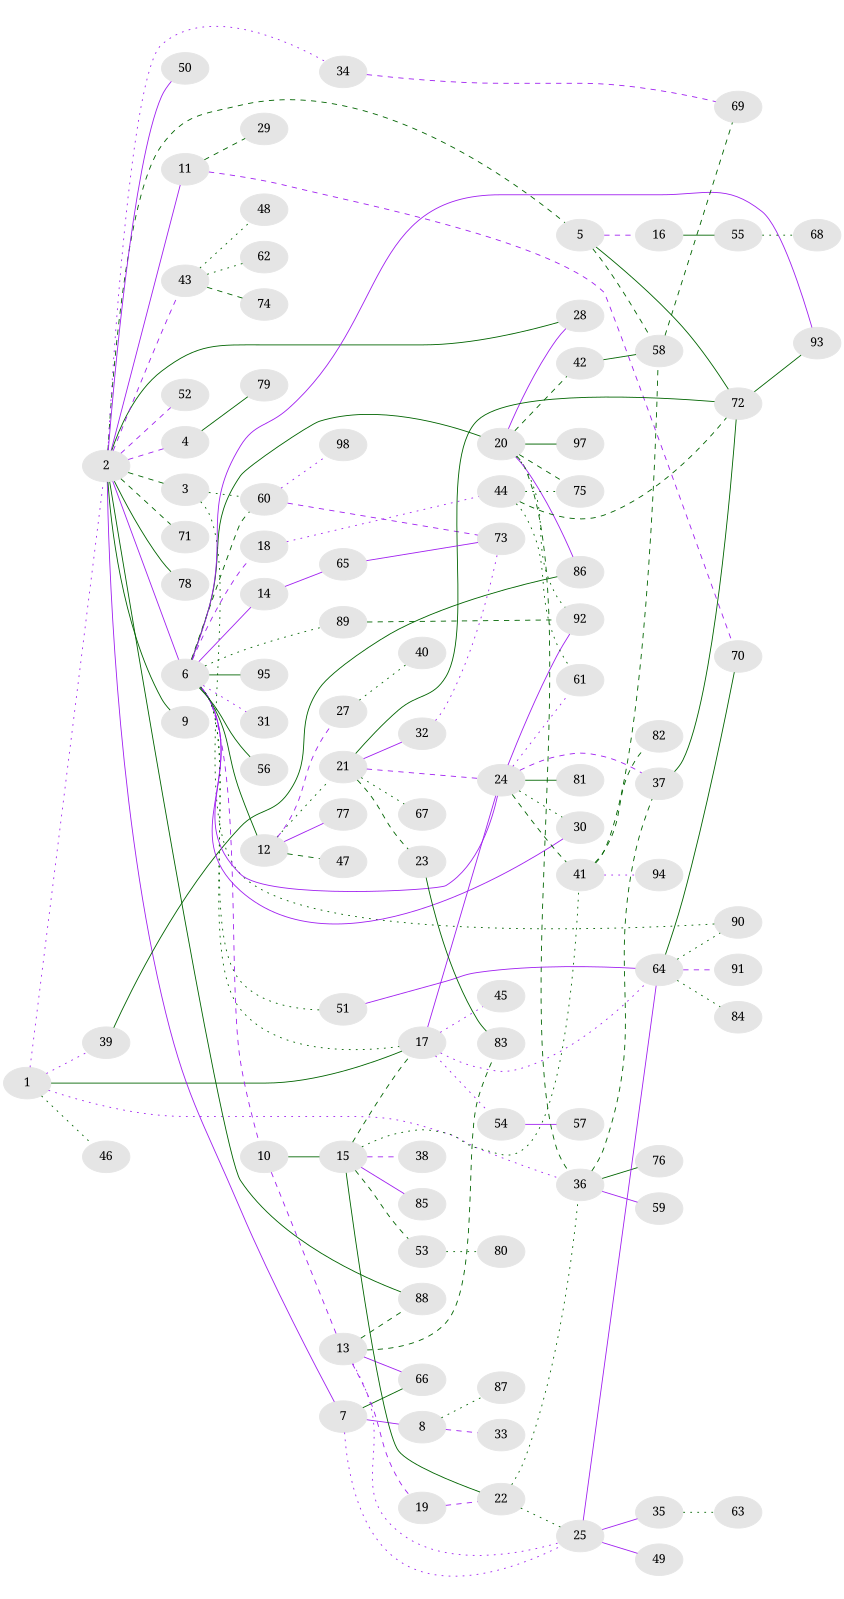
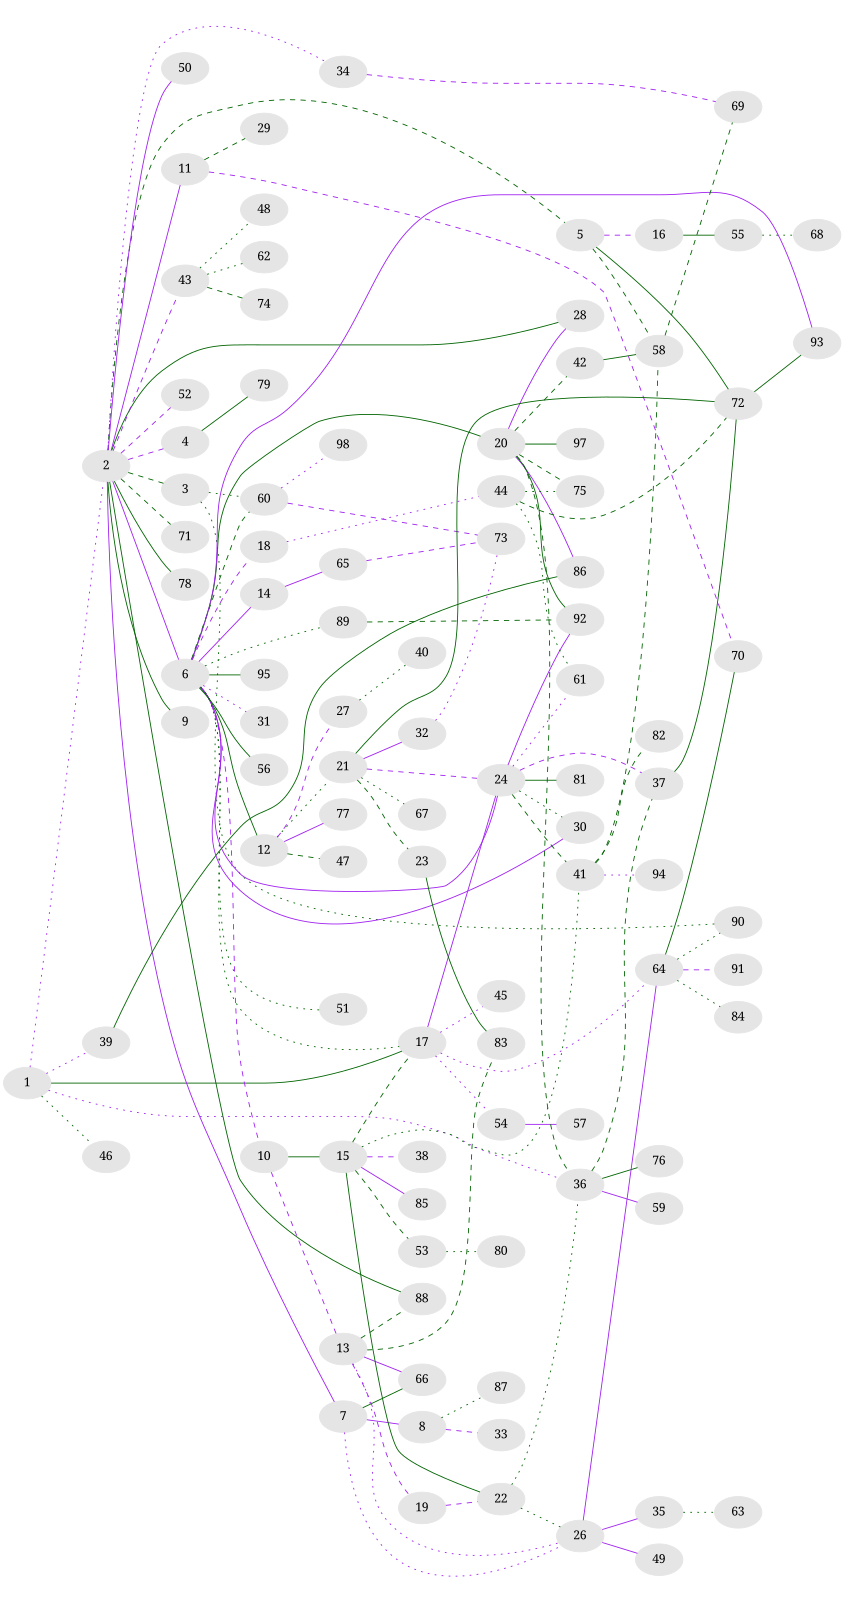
edge "20" -- "92": style dotted -> solid
edge "73" -- "65": style solid -> dashed
edge "64" -- "51": removed
node "25": label "25" -> "26"
